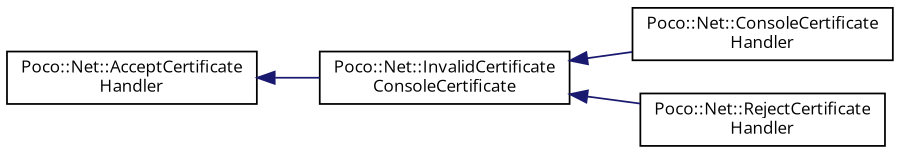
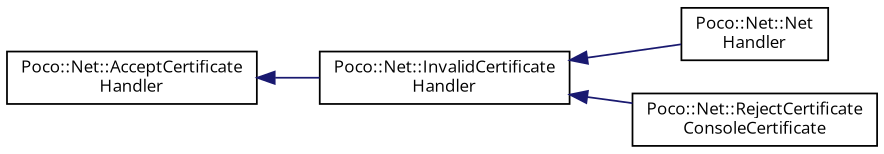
node "Poco::Net::ConsoleCertificate Handler": label "Poco::Net::ConsoleCertificate Handler" -> "Poco::Net::Net Handler"
node "Poco::Net::InvalidCertificate ConsoleCertificate": label "Poco::Net::InvalidCertificate ConsoleCertificate" -> "Poco::Net::InvalidCertificate Handler"
node "Poco::Net::RejectCertificate Handler": label "Poco::Net::RejectCertificate Handler" -> "Poco::Net::RejectCertificate ConsoleCertificate"
